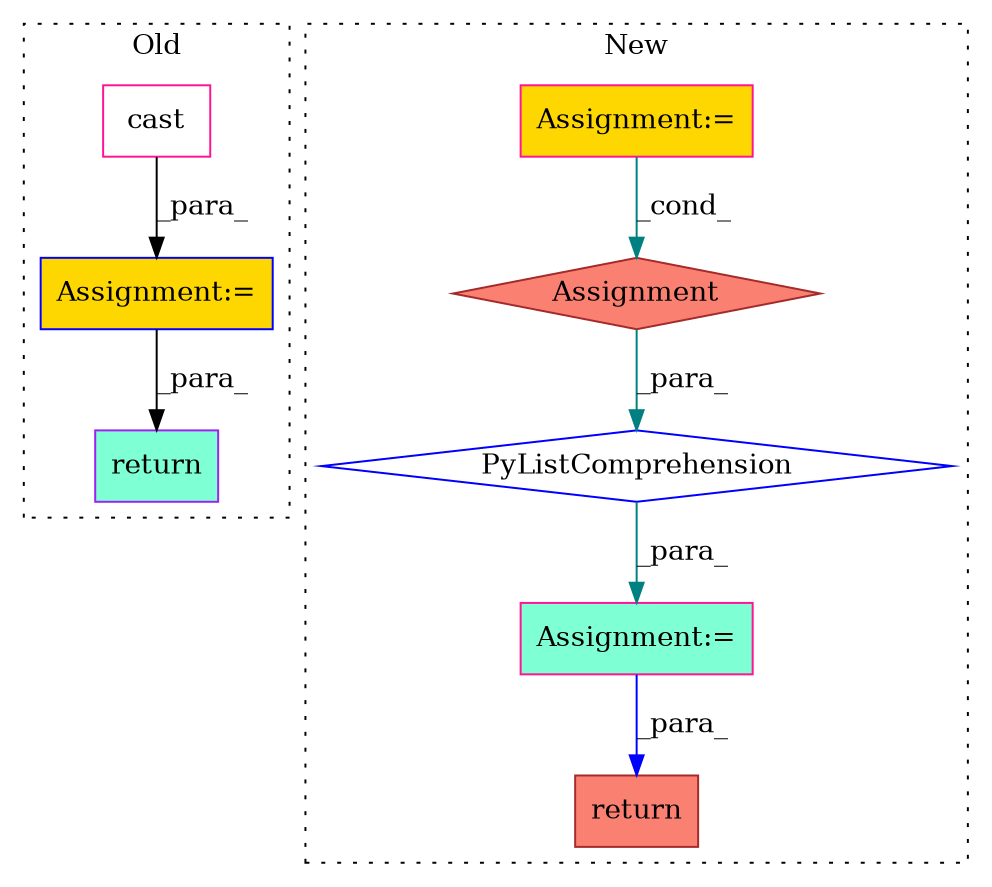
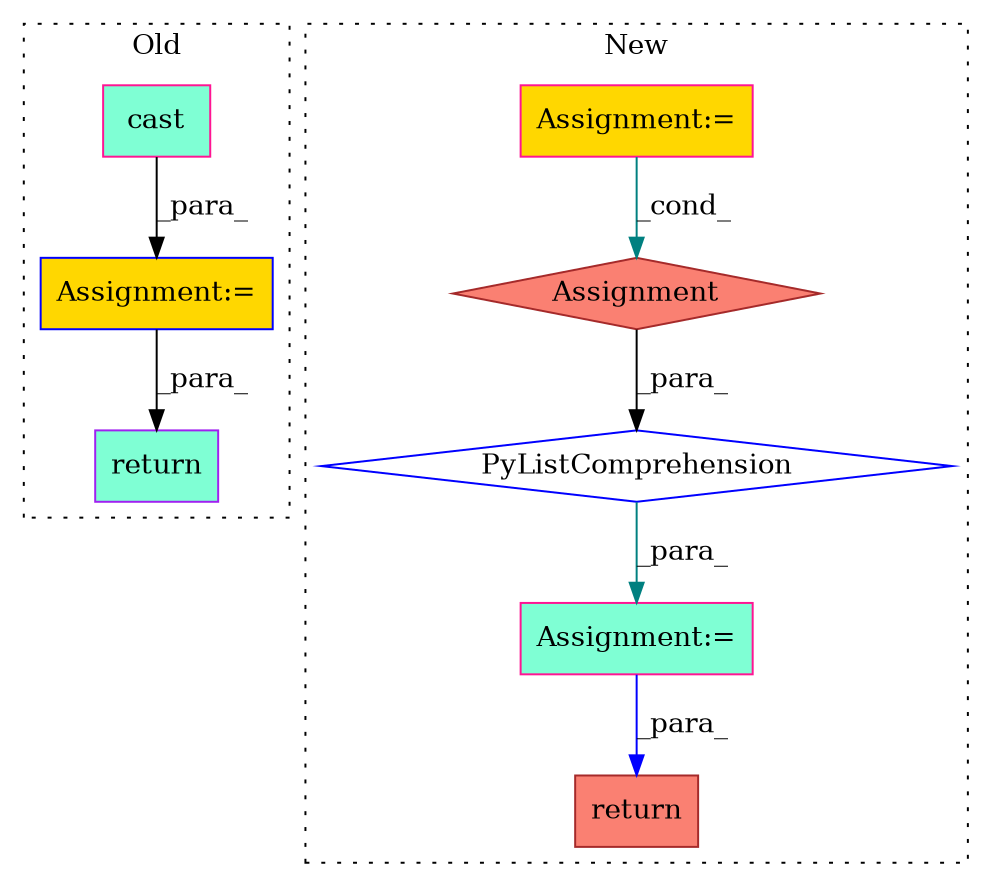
node "cast": fillcolor white -> aquamarine
edge "Assignment" -> "PyListComprehension": color teal -> black
